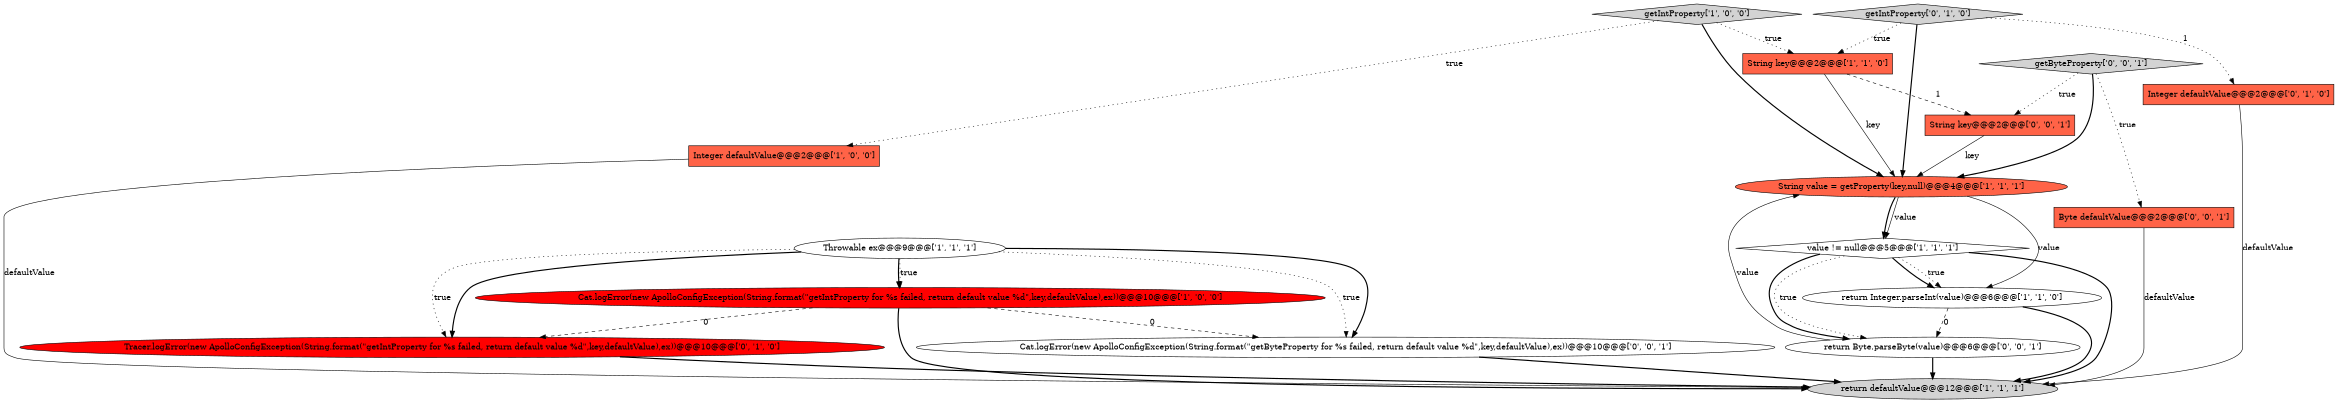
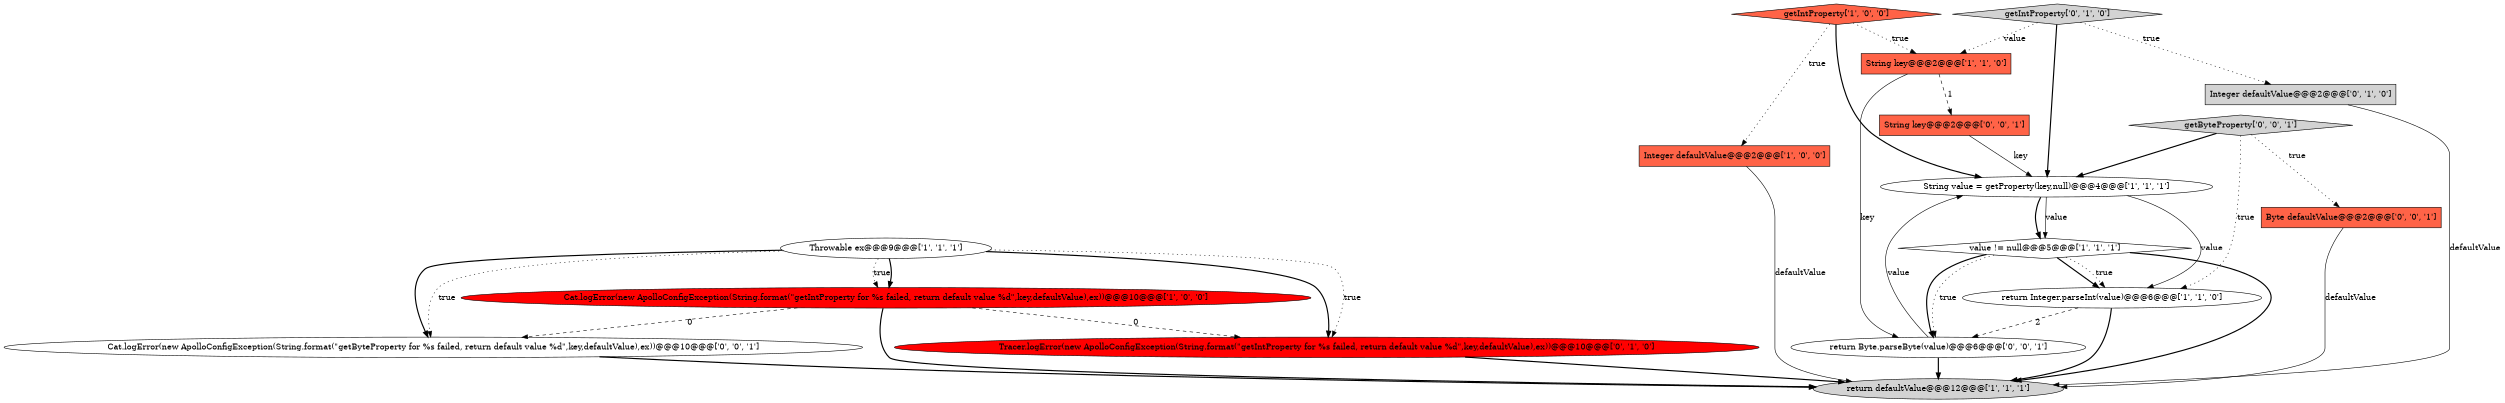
node "getIntProperty['1', '0', '0']": fillcolor lightgray -> tomato
edge "getIntProperty['0', '1', '0']" -> "String key@@@2@@@['1', '1', '0']": label "true" -> "value"
edge "getIntProperty['0', '1', '0']" -> "Integer defaultValue@@@2@@@['0', '1', '0']": label "1" -> "true"
edge "getByteProperty['0', '0', '1']" -> "String key@@@2@@@['0', '0', '1']": now "getByteProperty['0', '0', '1']" -> "return Integer.parseInt(value)@@@6@@@['1', '1', '0']"
node "Integer defaultValue@@@2@@@['0', '1', '0']": fillcolor tomato -> lightgray
edge "String key@@@2@@@['1', '1', '0']" -> "String value = getProperty(key,null)@@@4@@@['1', '1', '1']": now "String key@@@2@@@['1', '1', '0']" -> "return Byte.parseByte(value)@@@6@@@['0', '0', '1']"
node "String value = getProperty(key,null)@@@4@@@['1', '1', '1']": fillcolor tomato -> white
edge "return Integer.parseInt(value)@@@6@@@['1', '1', '0']" -> "return Byte.parseByte(value)@@@6@@@['0', '0', '1']": label "0" -> "2"
